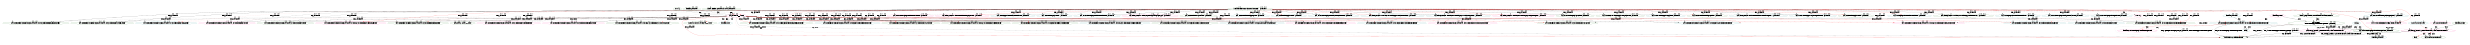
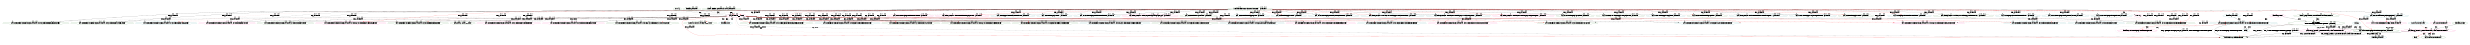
edge "(MethodParameterIn,OMX_INOUT OMX_PTR     paramData)" -> "(Call,(OMX_VIDEO_PARAM_MPEG4TYPE*)paramData)": now "(Call,(QOMX_VIDEO_HIERARCHICALLAYERS*) paramData)" -> "(Call,(OMX_VIDEO_PARAM_MPEG4TYPE*)paramData)"
edge "(MethodParameterIn,OMX_INOUT OMX_PTR     paramData)" -> "(MethodReturn,OMX_ERRORTYPE)": label "DDG: portFmt" -> "DDG: paramData"
